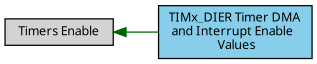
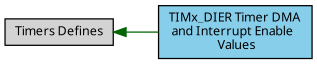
node "Timers Enable": label "Timers Enable" -> "Timers Defines"
